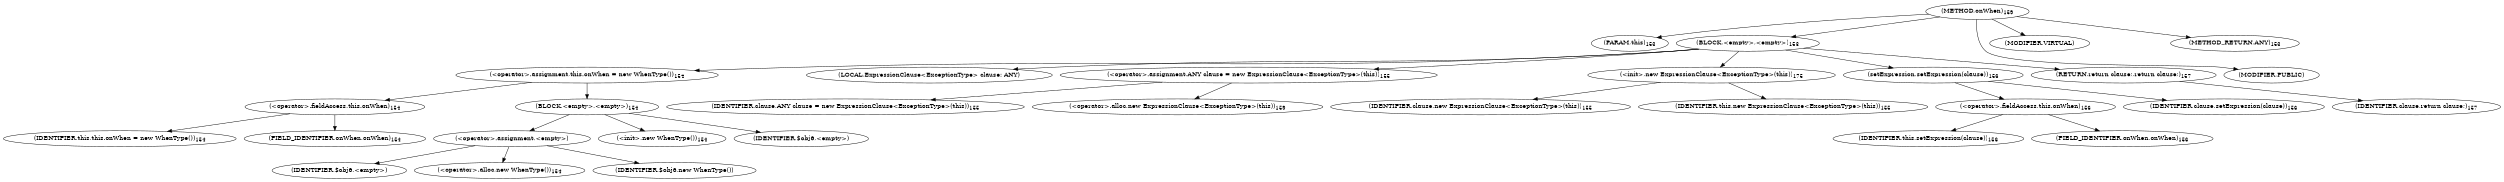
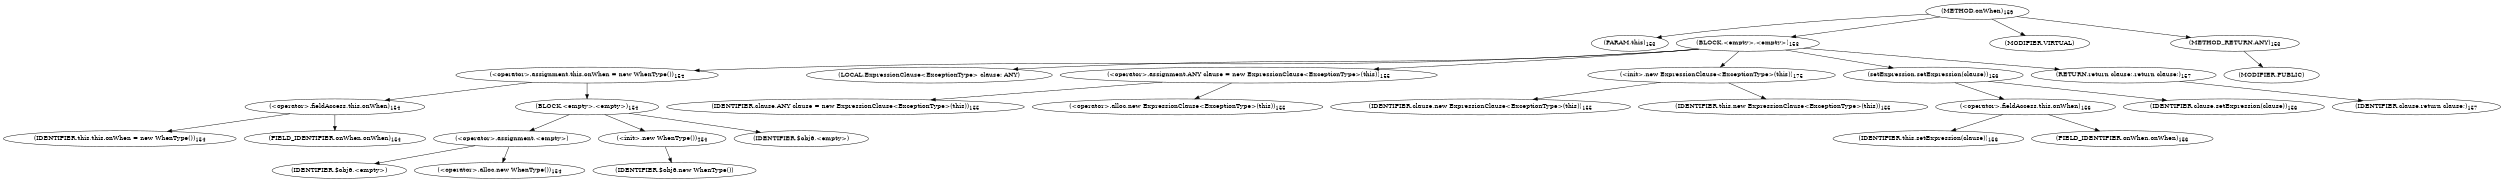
edge "(METHOD,onWhen)" -> "(MODIFIER,PUBLIC)": now "(METHOD_RETURN,ANY)" -> "(MODIFIER,PUBLIC)"
node "(<operator>.alloc,new ExpressionClause<ExceptionType>(this))": text "159" -> "155"
node "(<init>,new WhenType())": text "154" -> "254"
edge "(<operator>.assignment,<empty>)" -> "(IDENTIFIER,$obj6,new WhenType())": now "(<init>,new WhenType())" -> "(IDENTIFIER,$obj6,new WhenType())"
